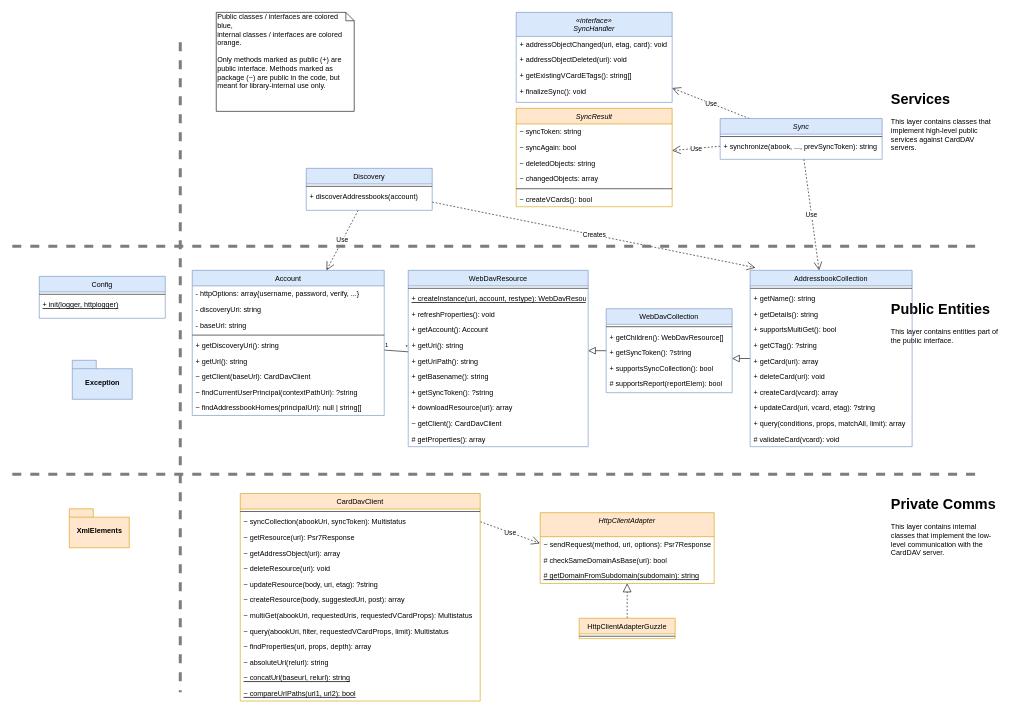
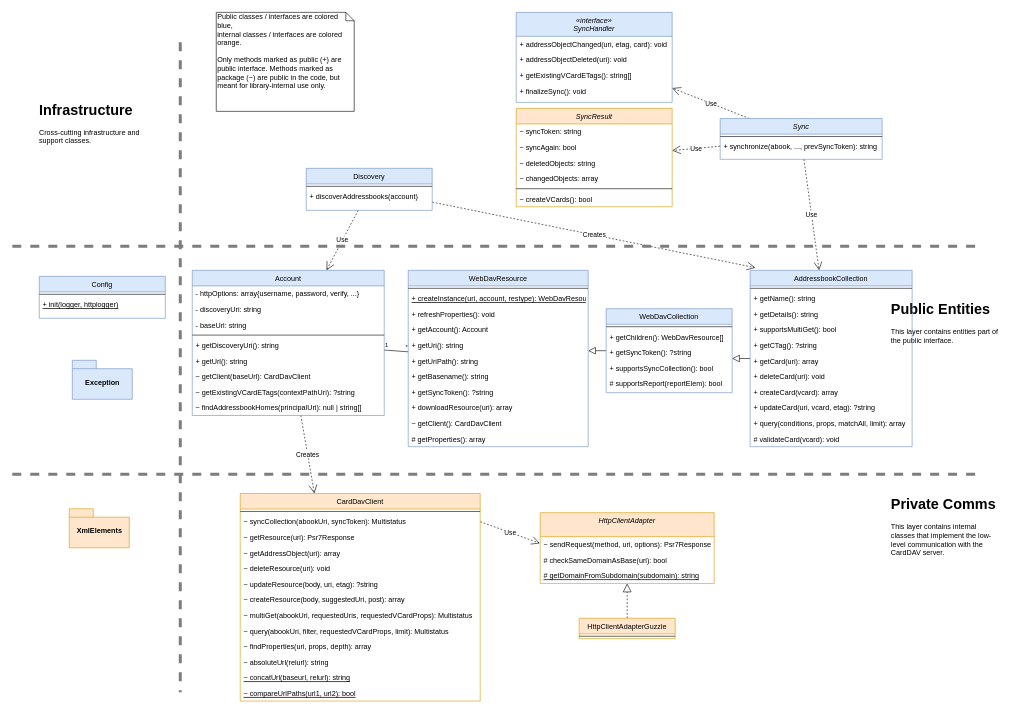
node "InfrastructureCross-cutting infrastructure and support classes.": added
node "ServicesThis layer contains classes that implement high-level public services against CardDAV servers.": removed
node "~ findCurrentUserPrincipal(contextPathUri): ?string": label "~ findCurrentUserPrincipal(contextPathUri): ?string" -> "~ getExistingVCardETags(contextPathUri): ?string"
edge "Account" -> "CardDavClient": added, label "Creates"
